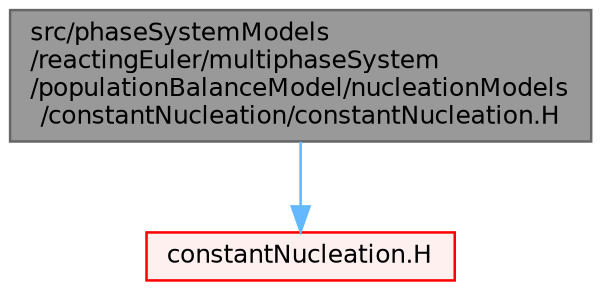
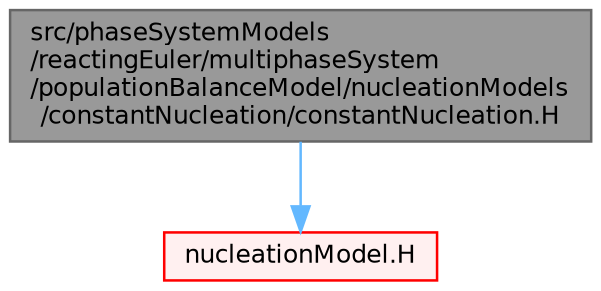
node "constantNucleation.H": label "constantNucleation.H" -> "nucleationModel.H"
